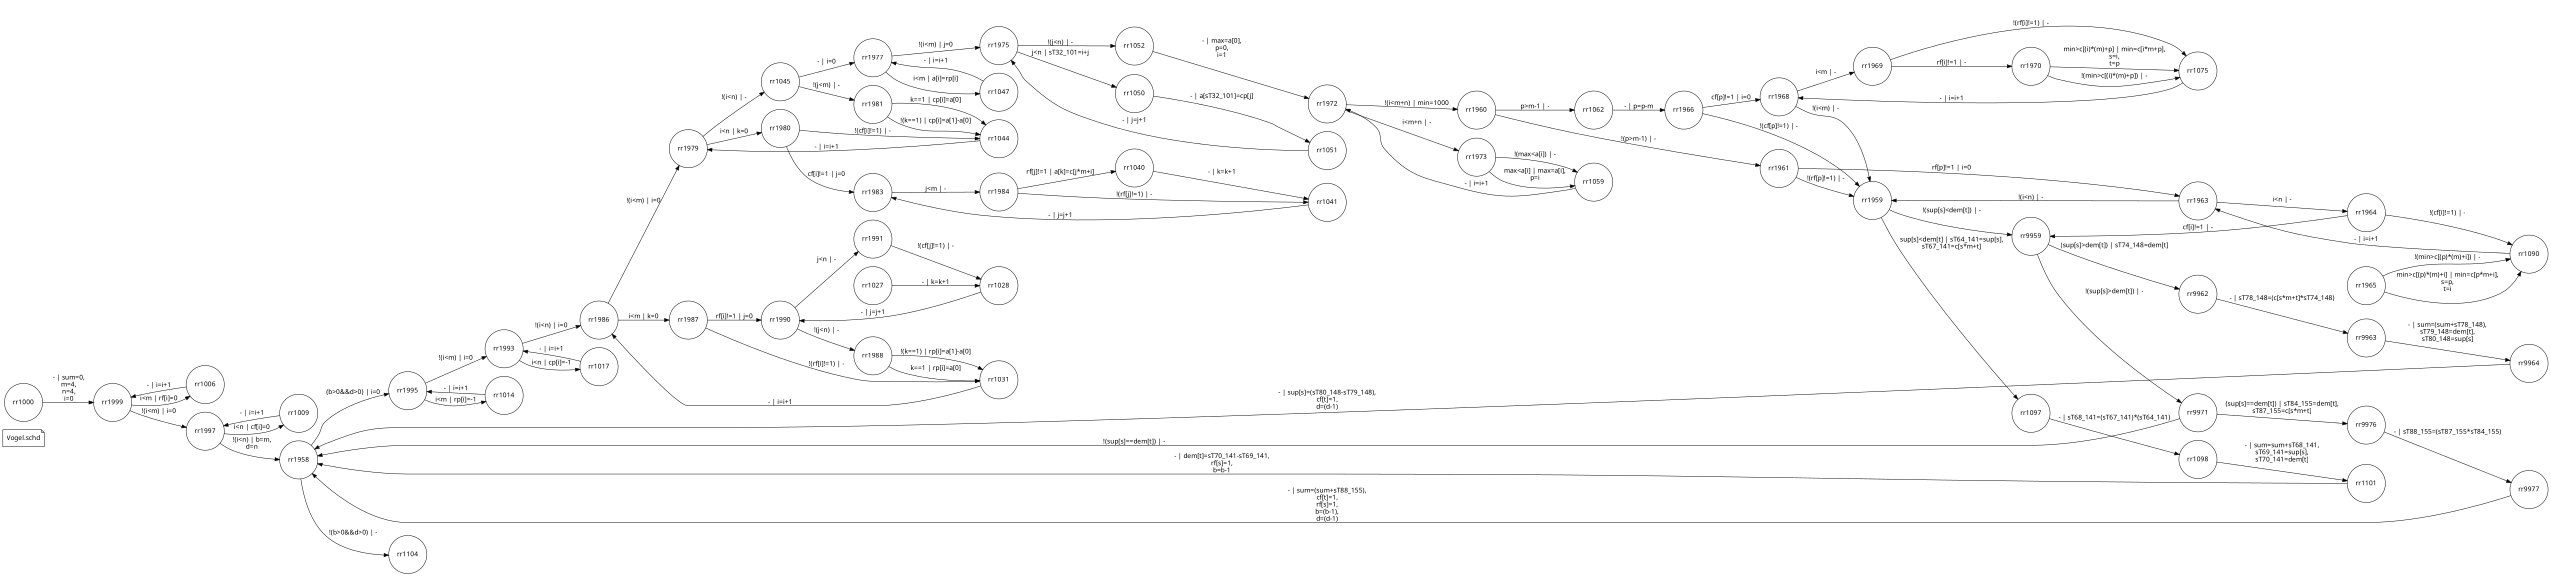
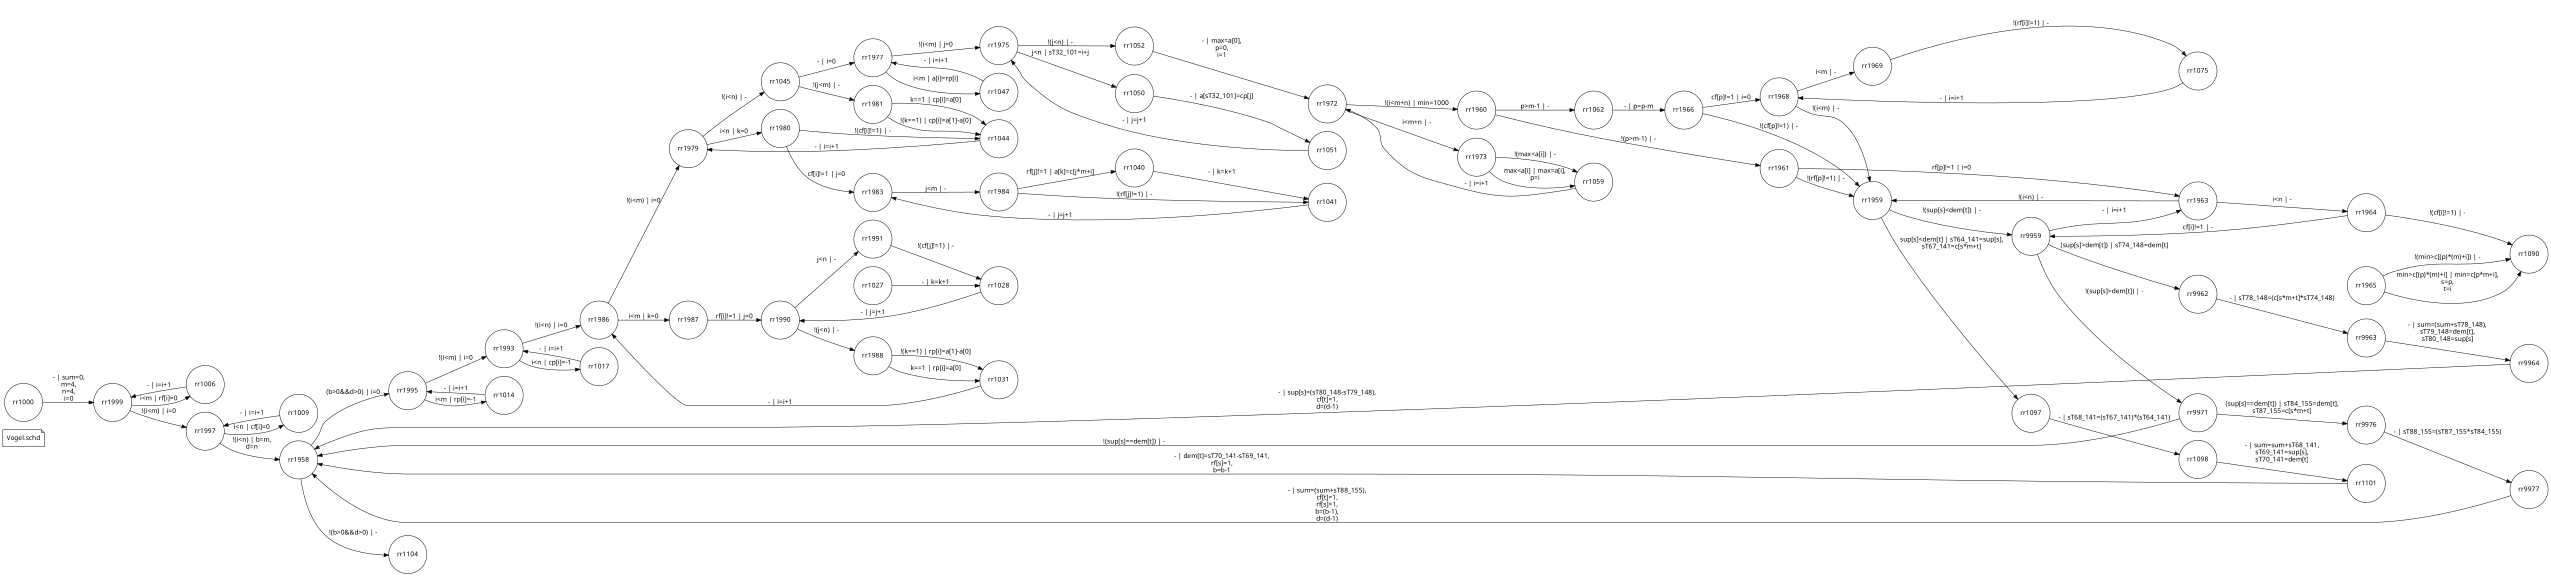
node "rr1970": removed
edge "rr1090" -> "rr1963": now "rr9959" -> "rr1963"
edge "rr1987" -> "rr1031": removed, label "!(rf[i]!=1) | -"
